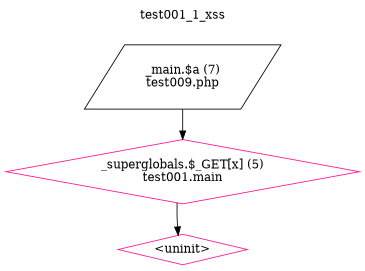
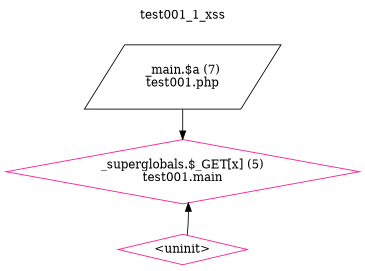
node "_main.$a (7) test009.php": label "_main.$a (7) test009.php" -> "_main.$a (7) test001.php"
edge "_superglobals.$_GET[x] (5) test001.main" -> "<uninit>": reversed
